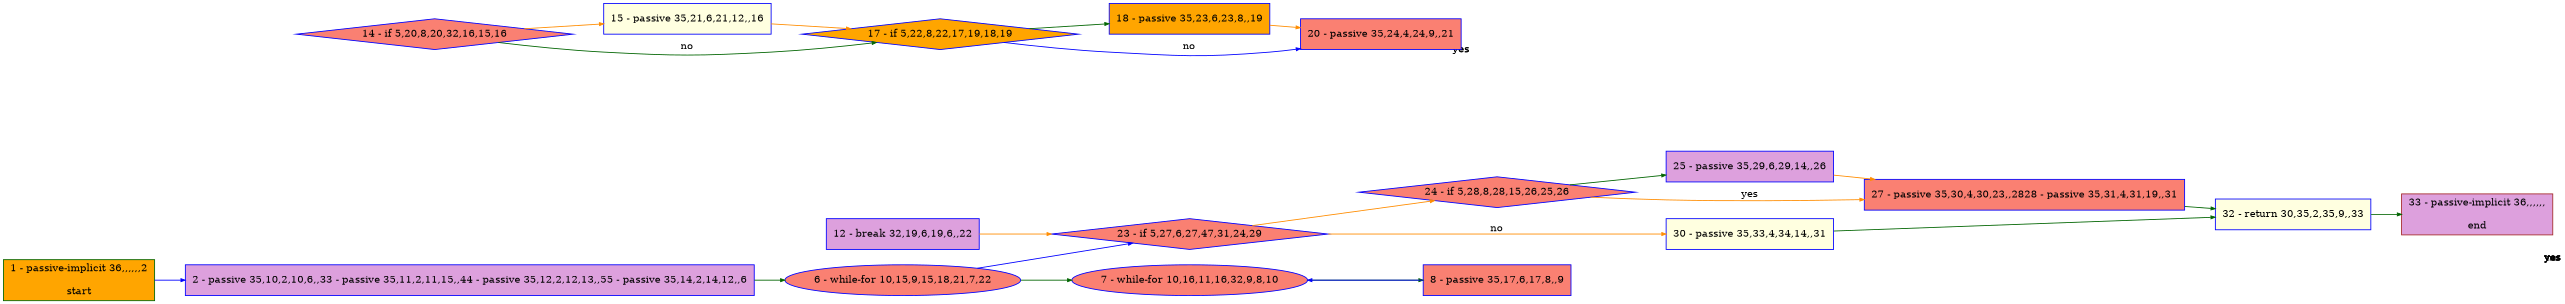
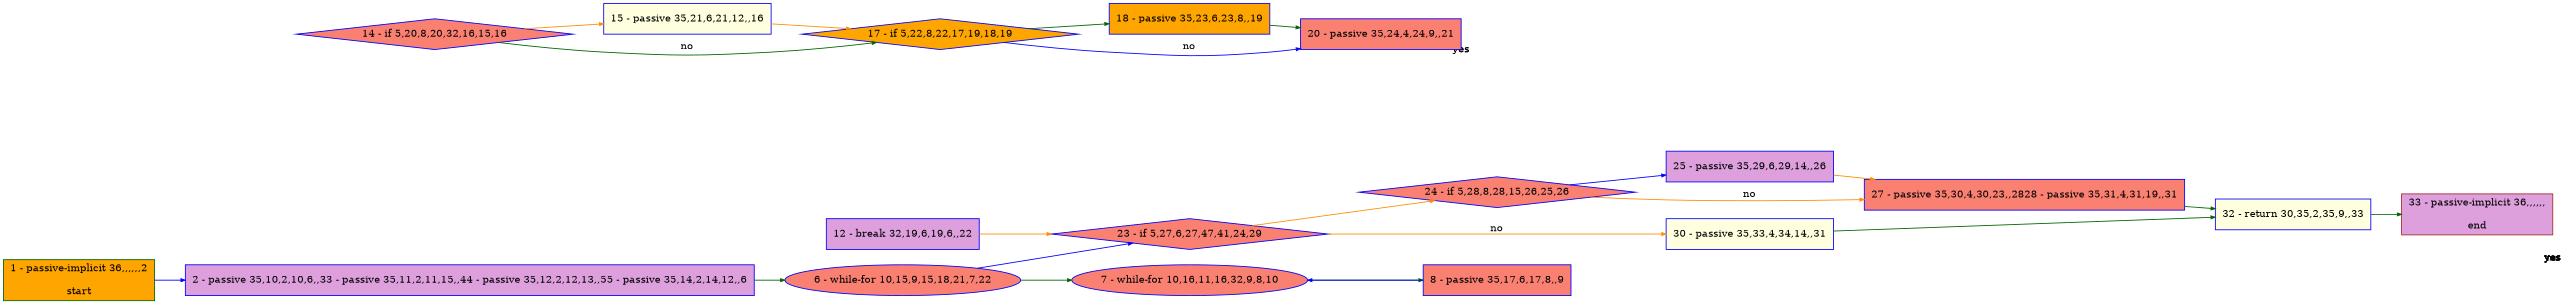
edge "18 - passive 35,23,6,23,8,,19" -> "20 - passive 35,24,4,24,9,,21": color darkorange -> darkgreen
edge "24 - if 5,28,8,28,15,26,25,26" -> "25 - passive 35,29,6,29,14,,26": color darkgreen -> blue
edge "24 - if 5,28,8,28,15,26,25,26" -> "27 - passive 35,30,4,30,23,,2828 - passive 35,31,4,31,19,,31": label "yes" -> "no"
node "23 - if 5,27,6,27,47,31,24,29": label "23 - if 5,27,6,27,47,31,24,29" -> "23 - if 5,27,6,27,47,41,24,29"
